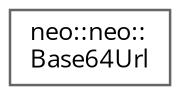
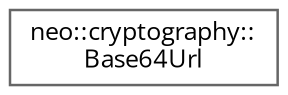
node "neo::neo:: Base64Url": label "neo::neo:: Base64Url" -> "neo::cryptography:: Base64Url"
